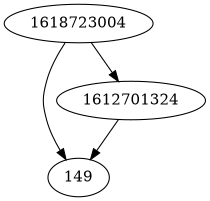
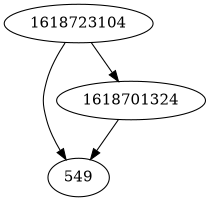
node "1618723004": label "1618723004" -> "1618723104"
node "1612701324": label "1612701324" -> "1618701324"
node "149": label "149" -> "549"
